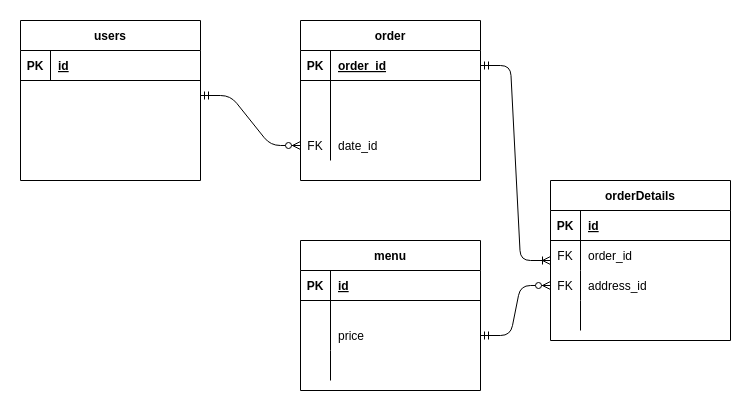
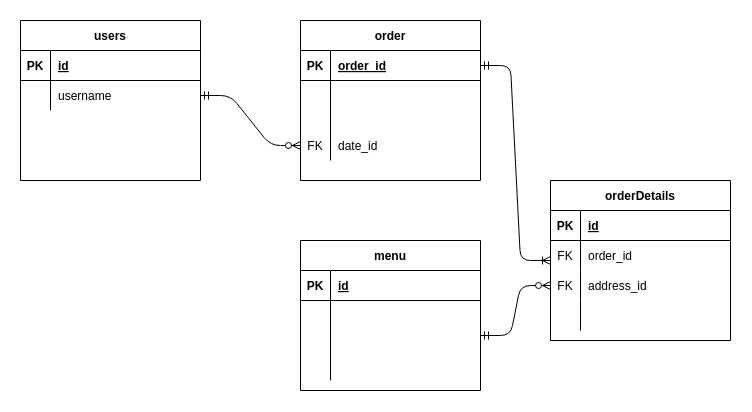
node "username": added
node "price": removed
